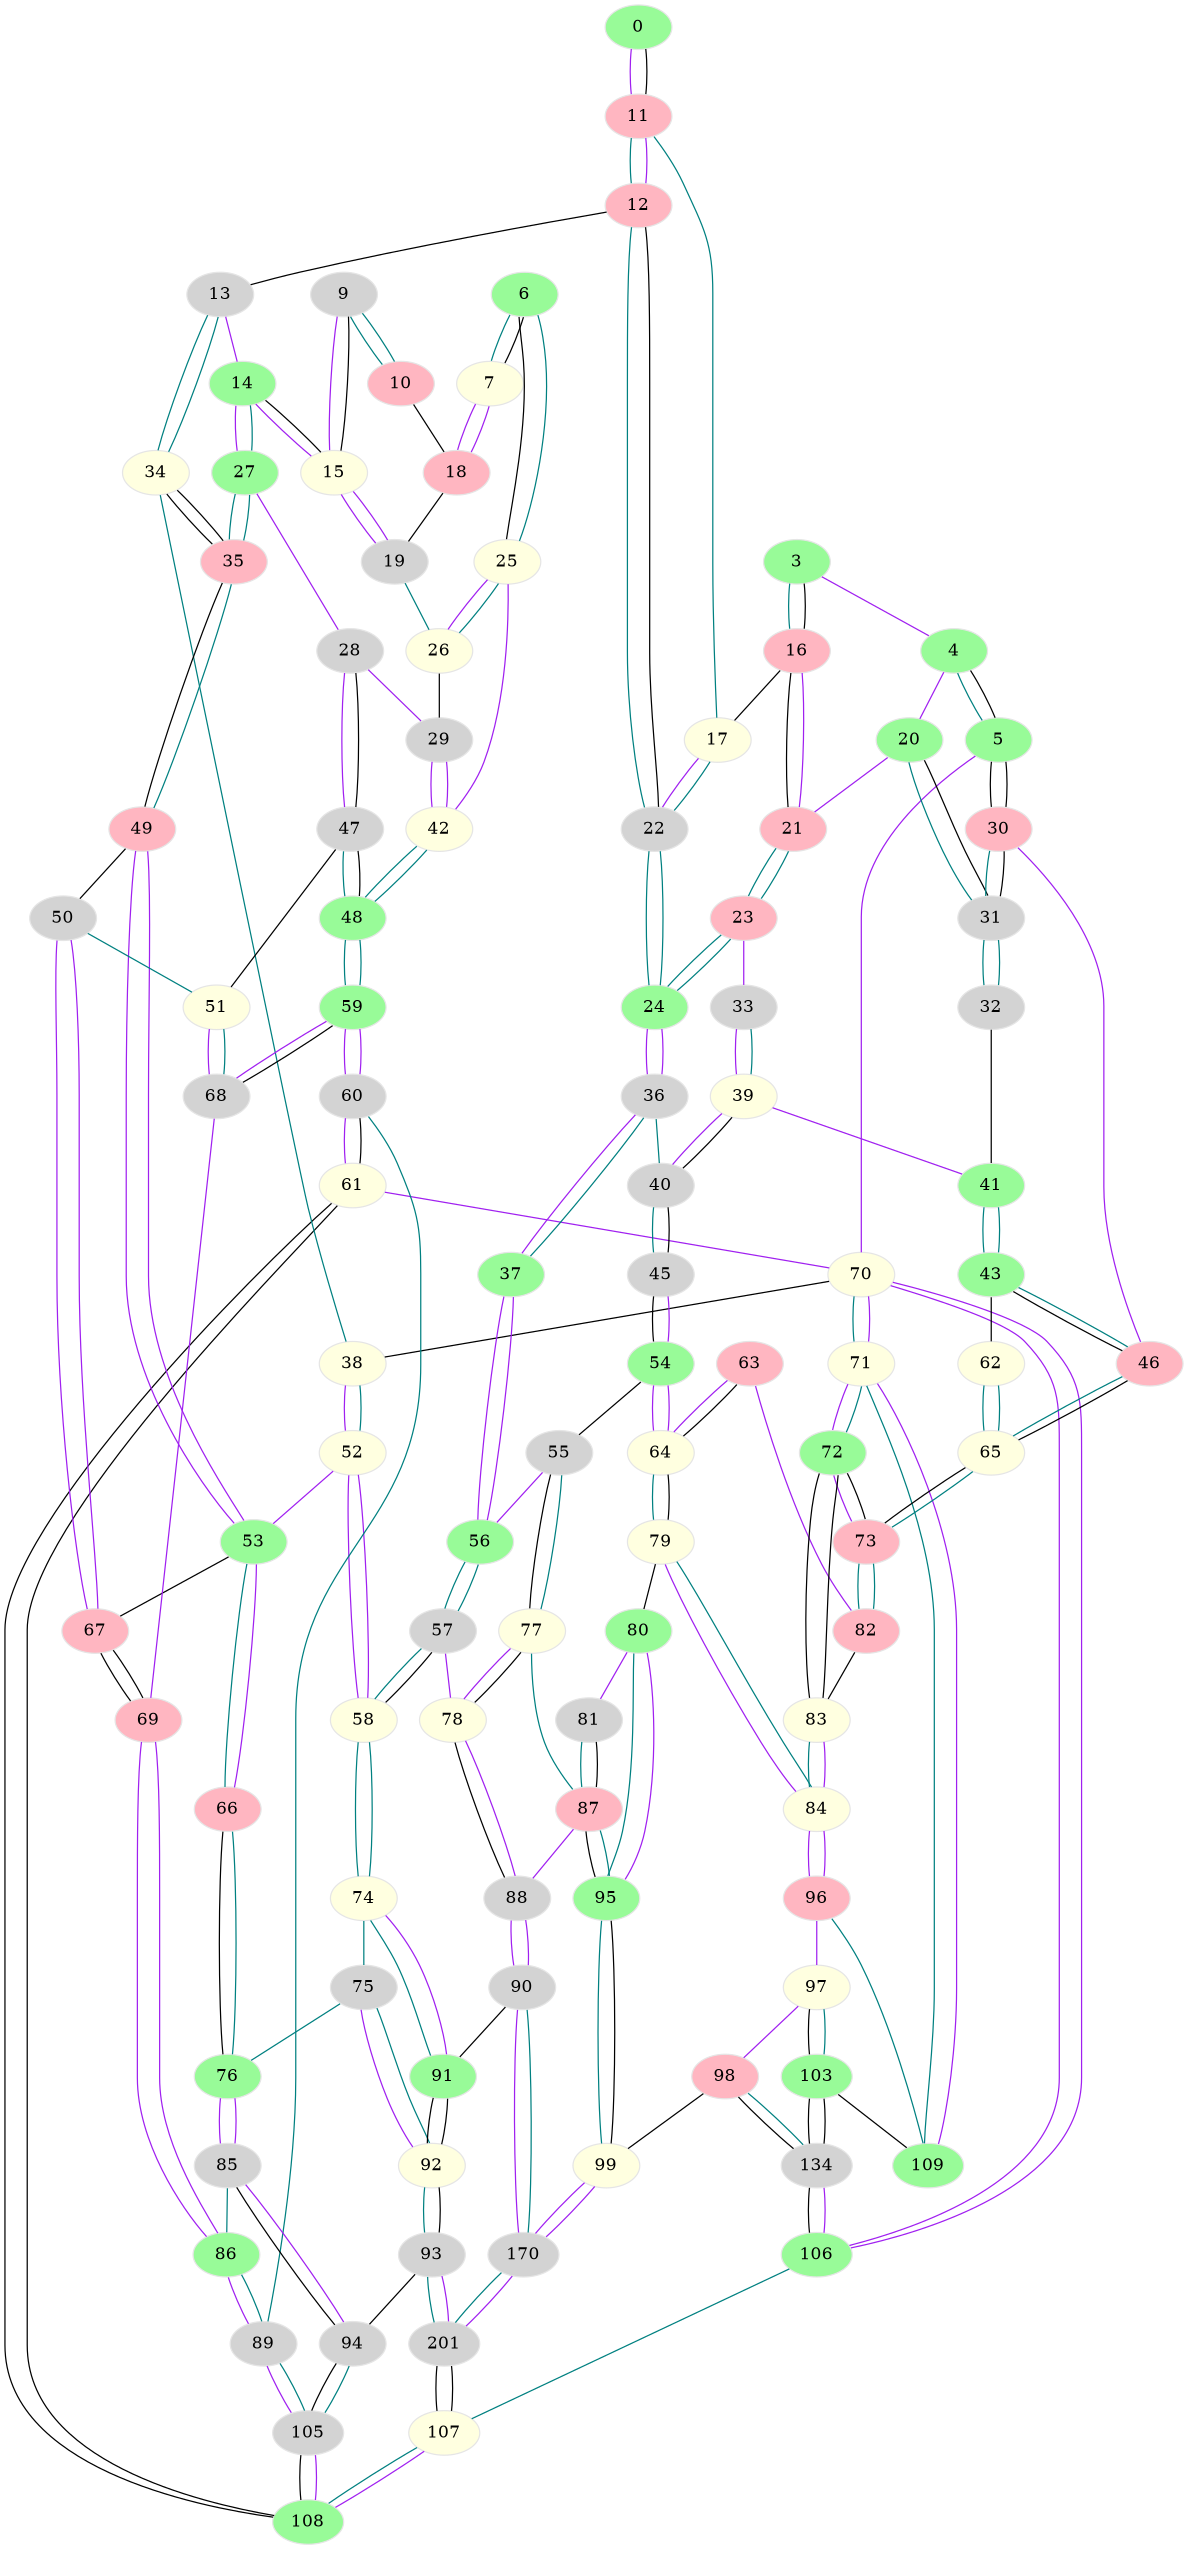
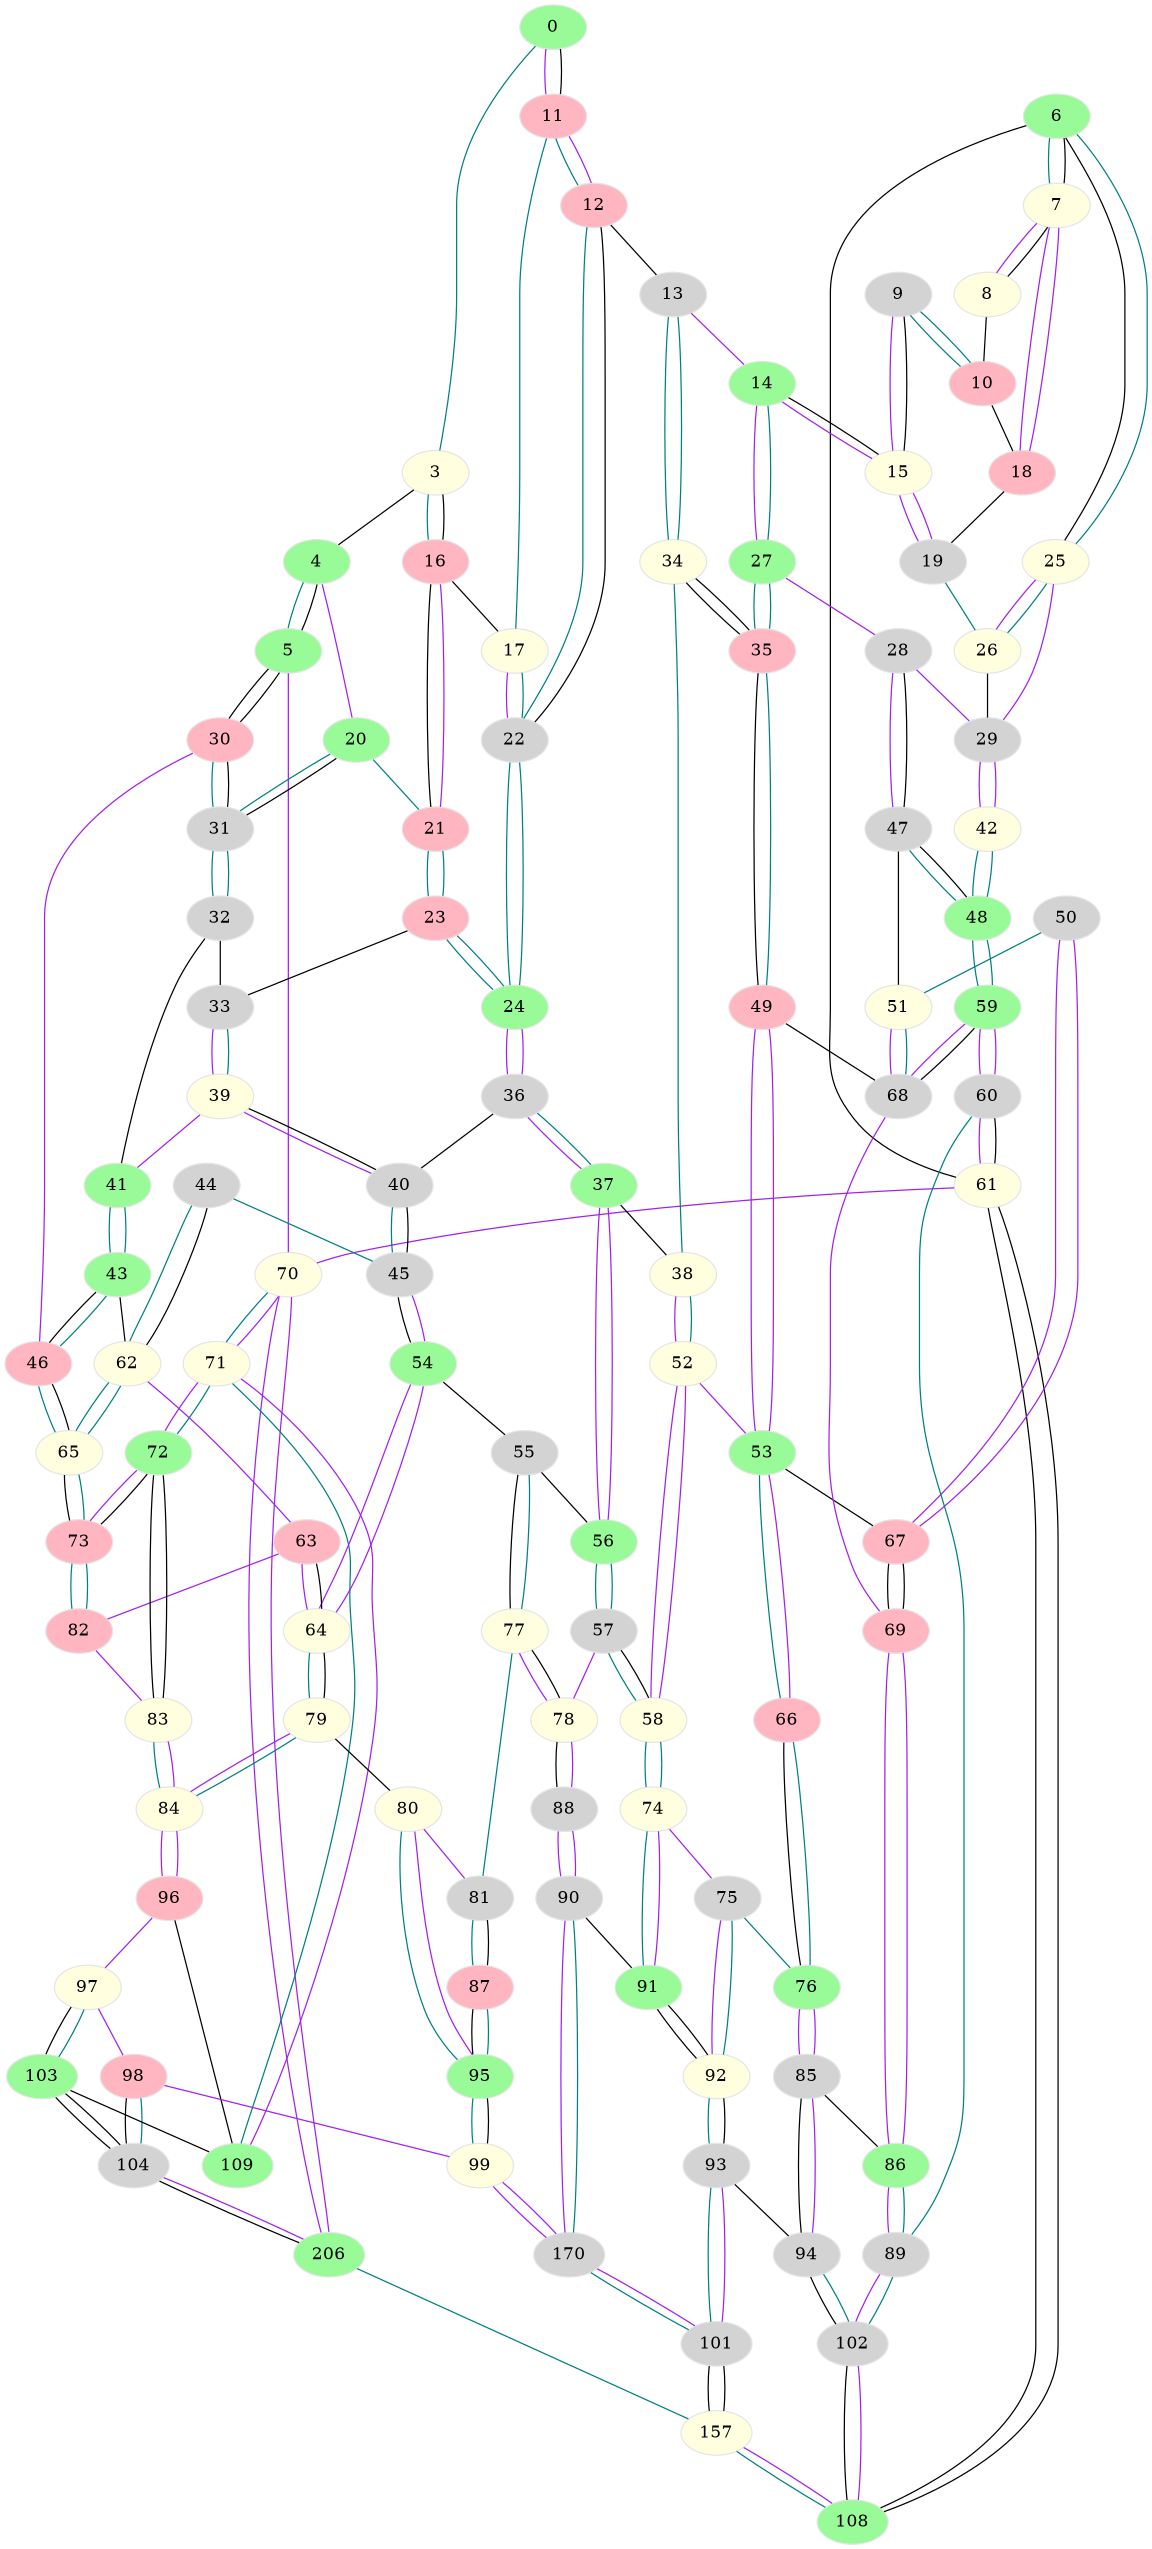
edge "0" -- "3": added
node "8": added
node "3": fillcolor palegreen -> lightyellow
edge "3" -- "4": color purple -> black
edge "6" -- "61": added
edge "25" -- "42": now "25" -- "29"
edge "20" -- "21": color purple -> teal
edge "49" -- "50": now "49" -- "68"
edge "32" -- "33": added
edge "23" -- "33": color purple -> black
edge "36" -- "40": color teal -> black
node "44": added
edge "70" -- "38": now "37" -- "38"
edge "62" -- "63": added
edge "55" -- "56": color purple -> black
node "80": fillcolor palegreen -> lightyellow
edge "82" -- "83": color black -> purple
edge "77" -- "87": now "77" -- "81"
edge "87" -- "88": removed
edge "74" -- "75": color teal -> purple
edge "96" -- "109": color teal -> black
edge "98" -- "99": color black -> purple
node "134": label "134" -> "104"
edge "85" -- "86": color teal -> black
node "106": label "106" -> "206"
node "201": label "201" -> "101"
node "105": label "105" -> "102"
node "107": label "107" -> "157"
